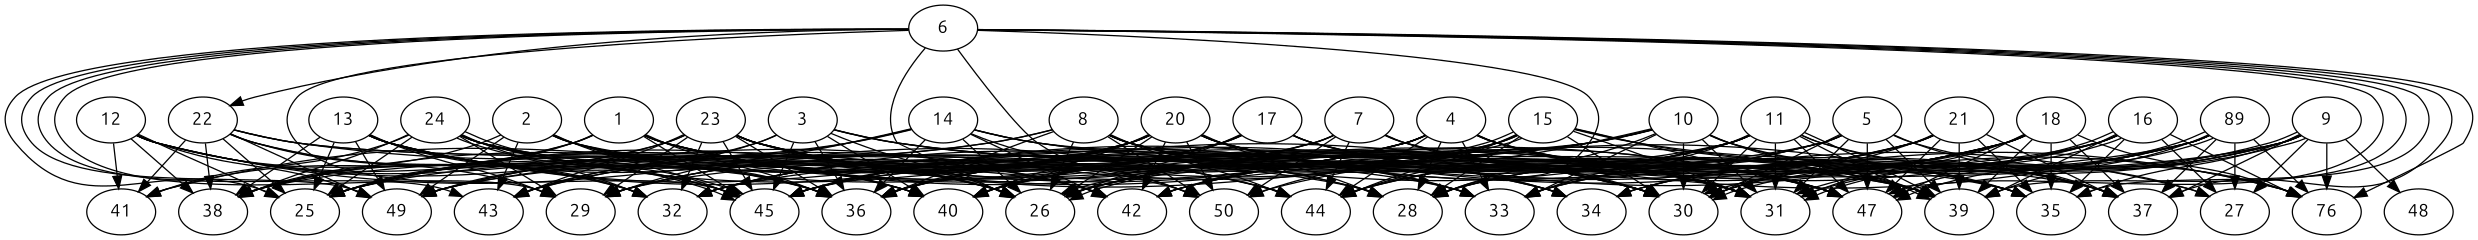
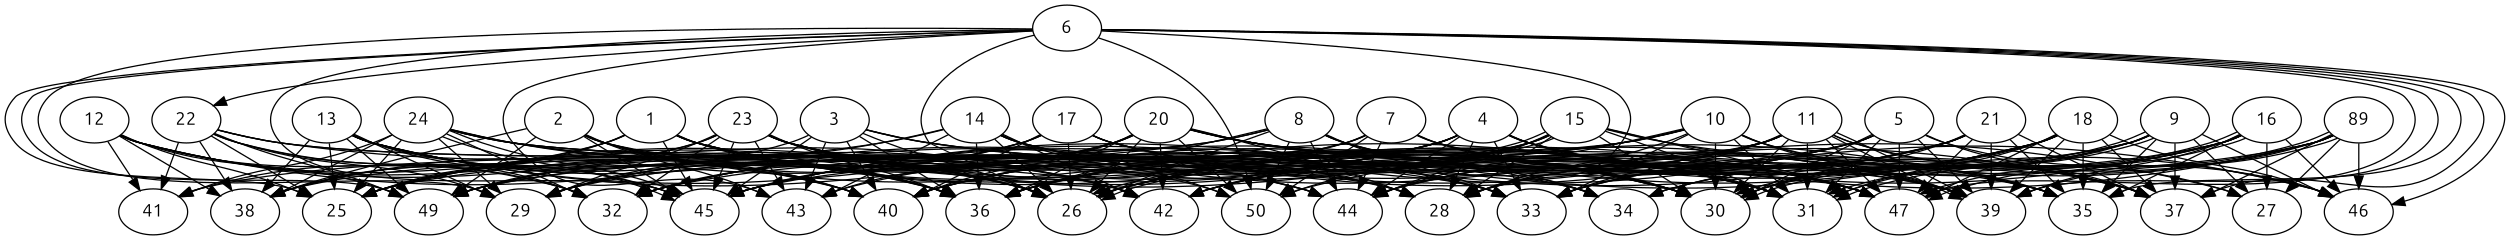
node "76": label "76" -> "46"
node "48": removed
